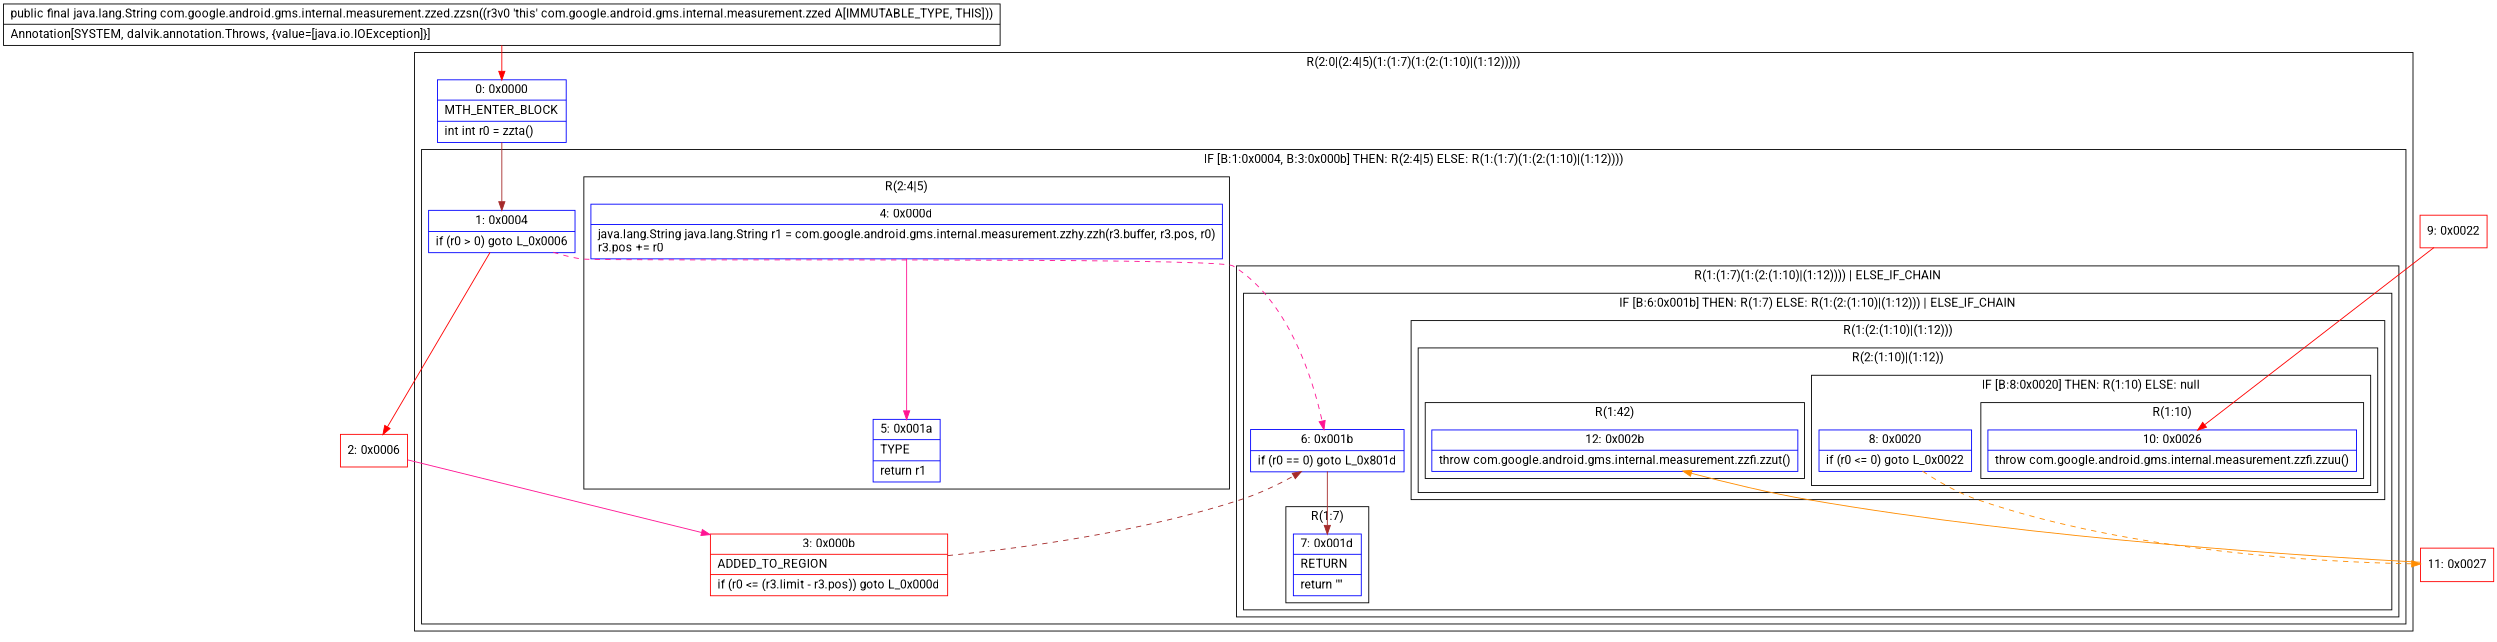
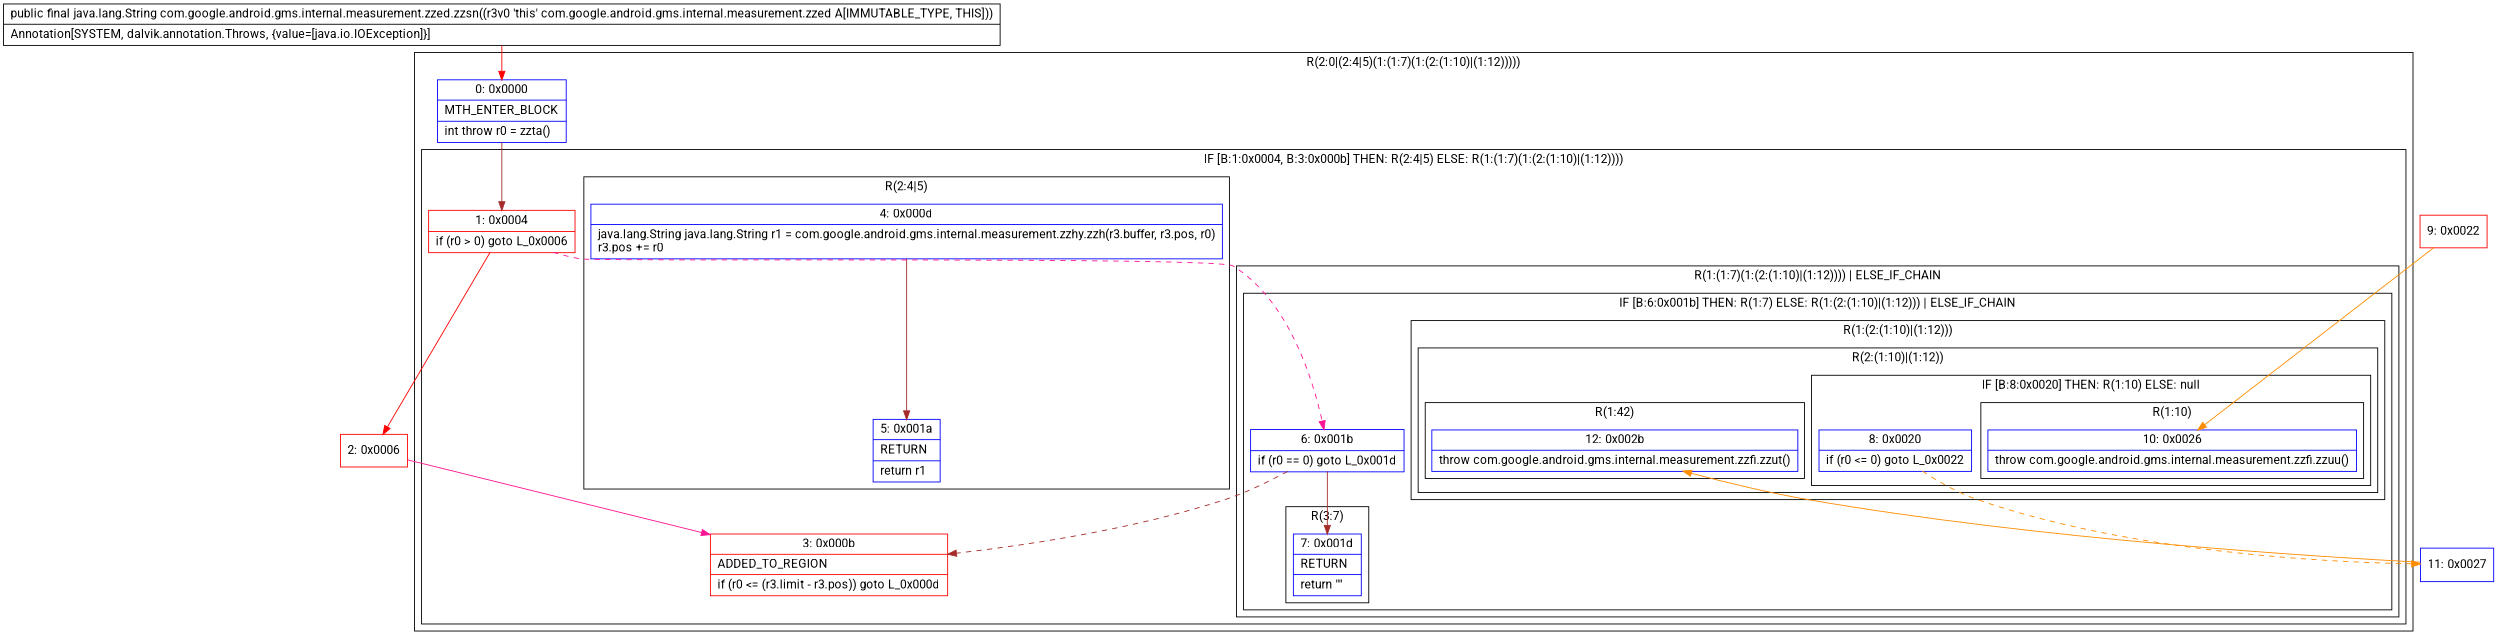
node "0: 0x0000": text "int int r0 = zzta()" -> "int throw r0 = zzta()"
node "1: 0x0004": color blue -> red
edge "4: 0x000d" -> "5: 0x001a": color deeppink -> brown
edge "9: 0x0022" -> "10: 0x0026": color red -> darkorange
node "5: 0x001a": text "TYPE" -> "RETURN"
node "6: 0x001b": text "if (r0 == 0) goto L_0x801d" -> "if (r0 == 0) goto L_0x001d"
cluster "R(1:7)": label "R(1:7)" -> "R(3:7)"
edge "3: 0x000b" -> "6: 0x001b": reversed
node "11: 0x0027": color red -> blue
